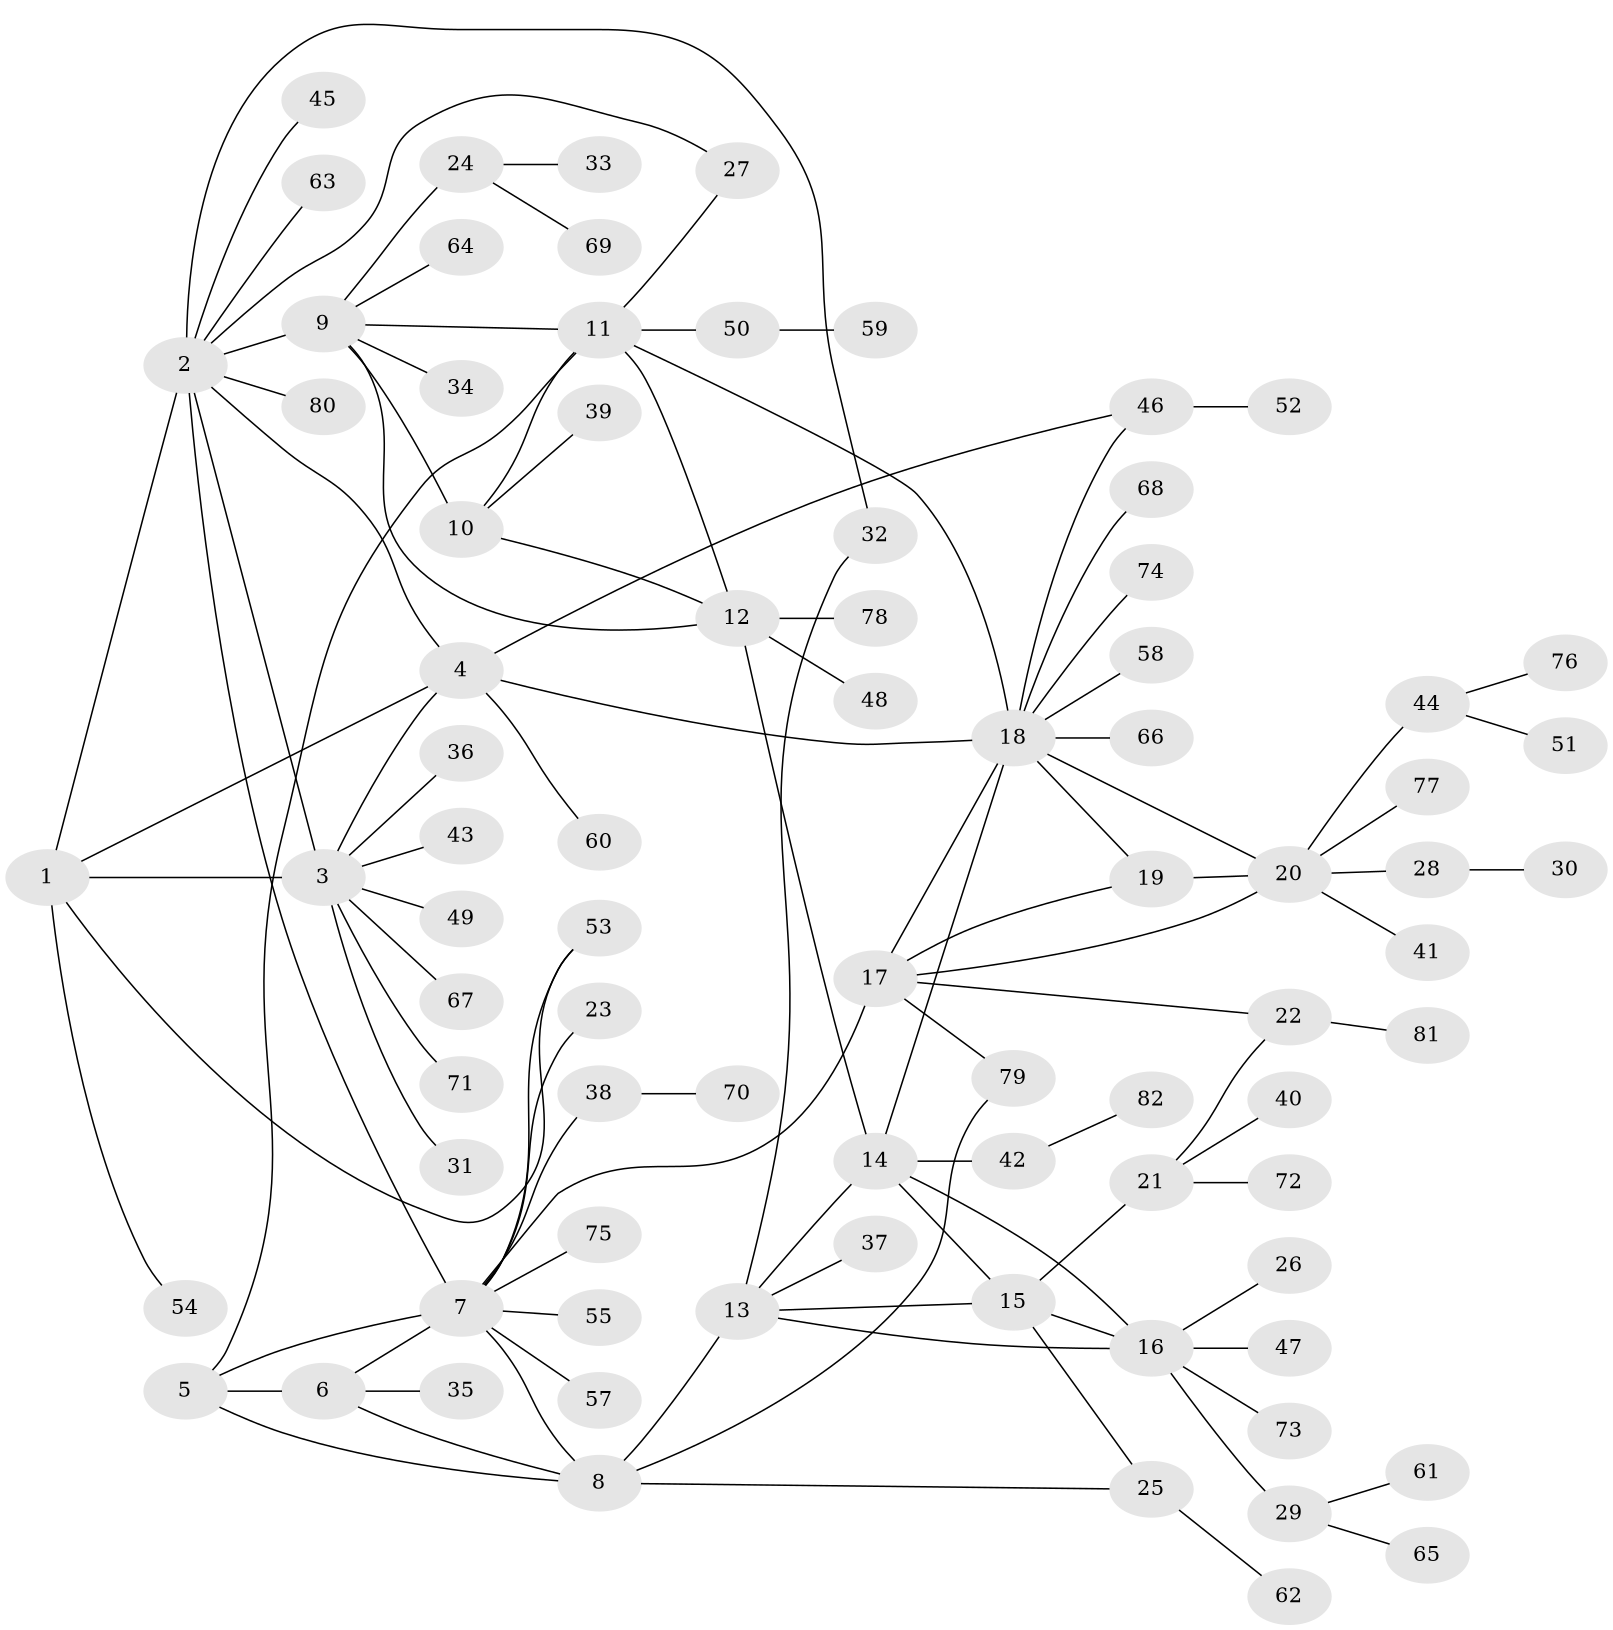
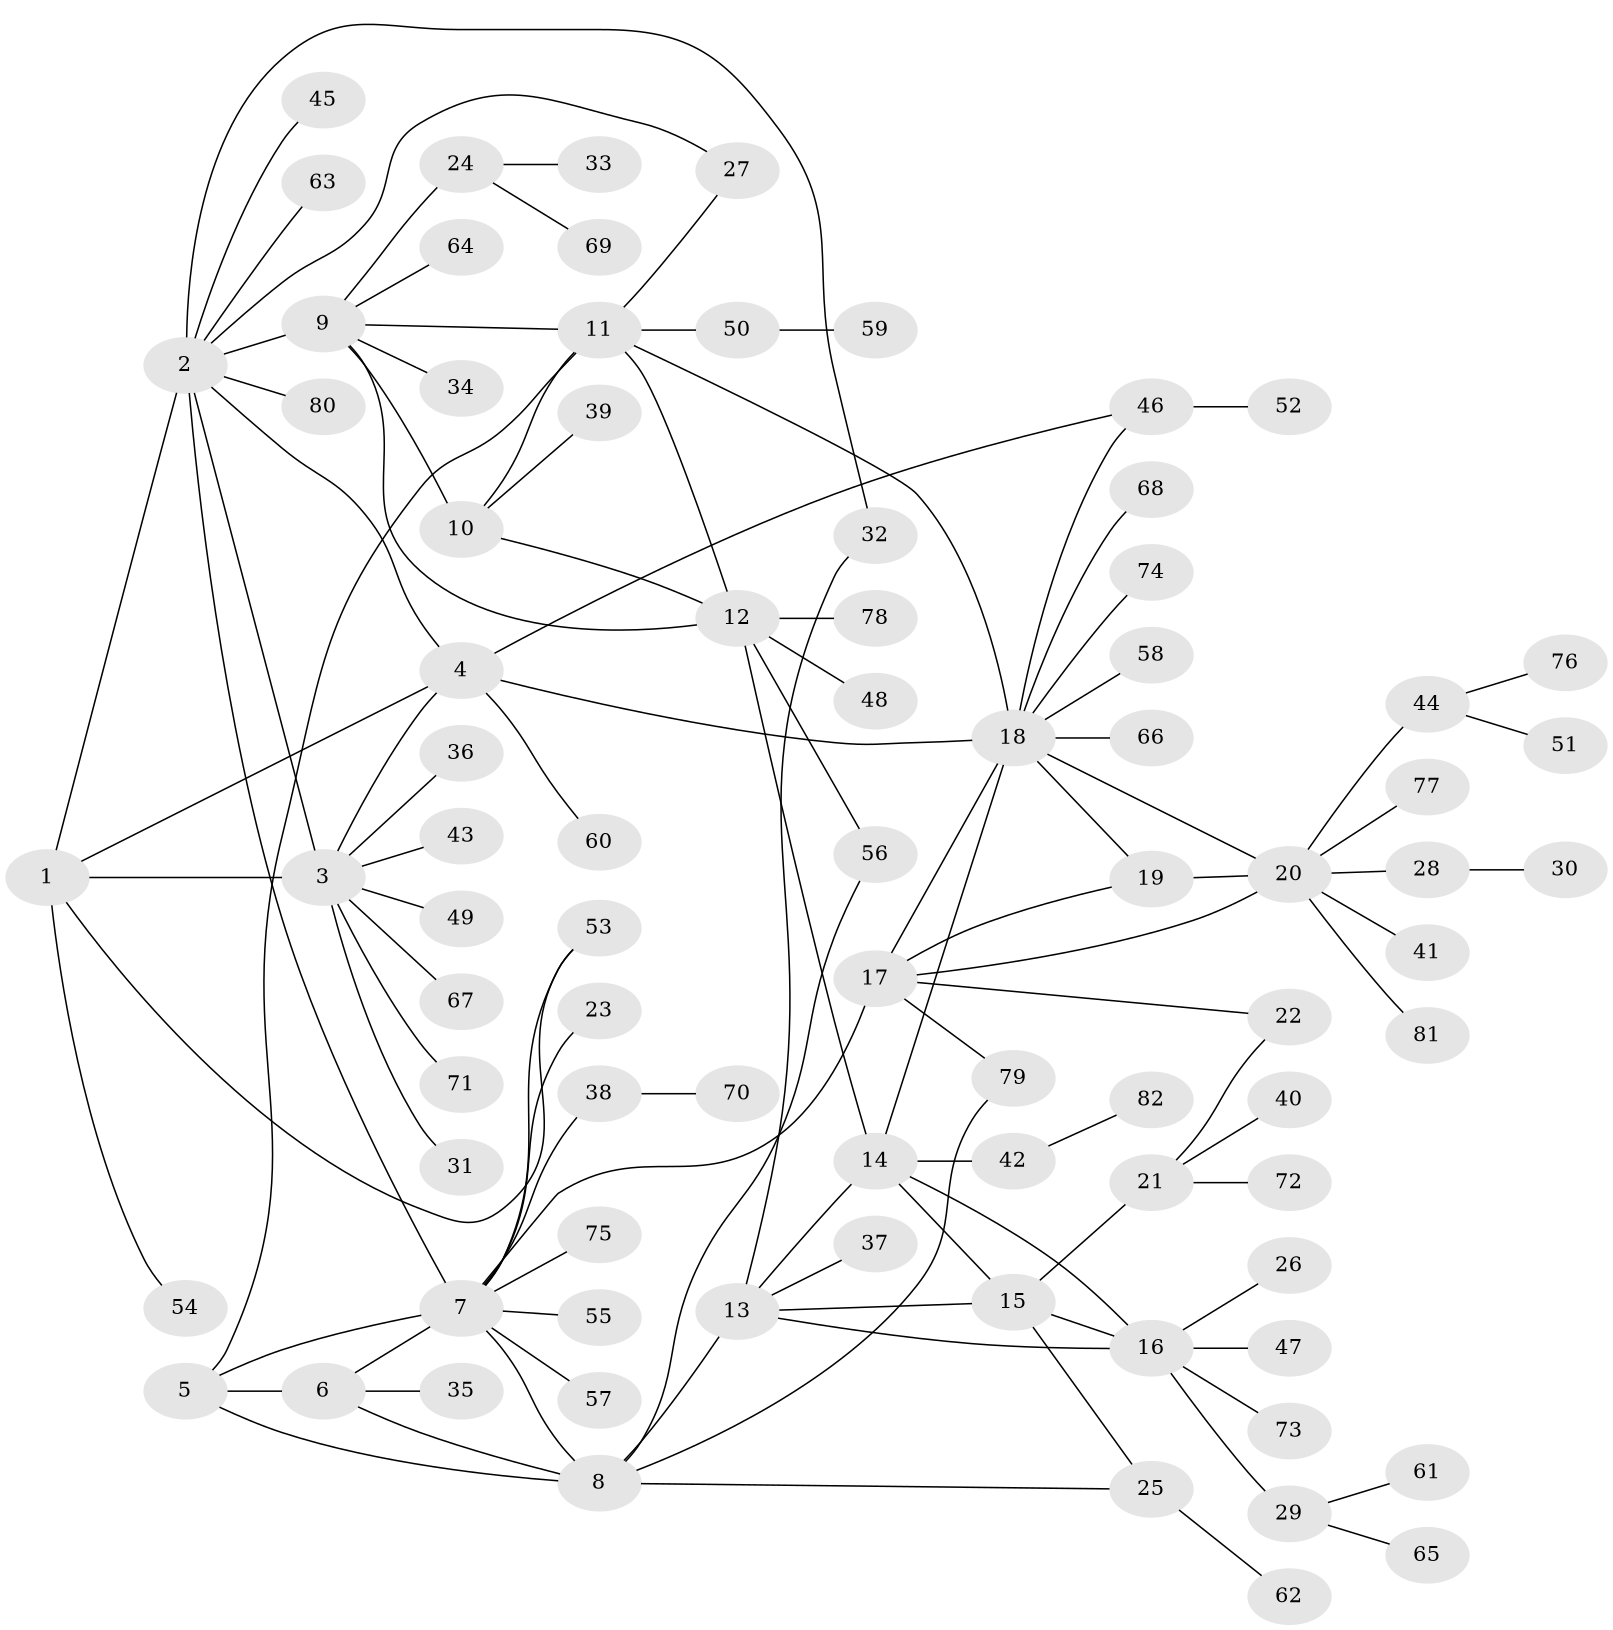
node "56": added
edge "22" -- "81": now "20" -- "81"
